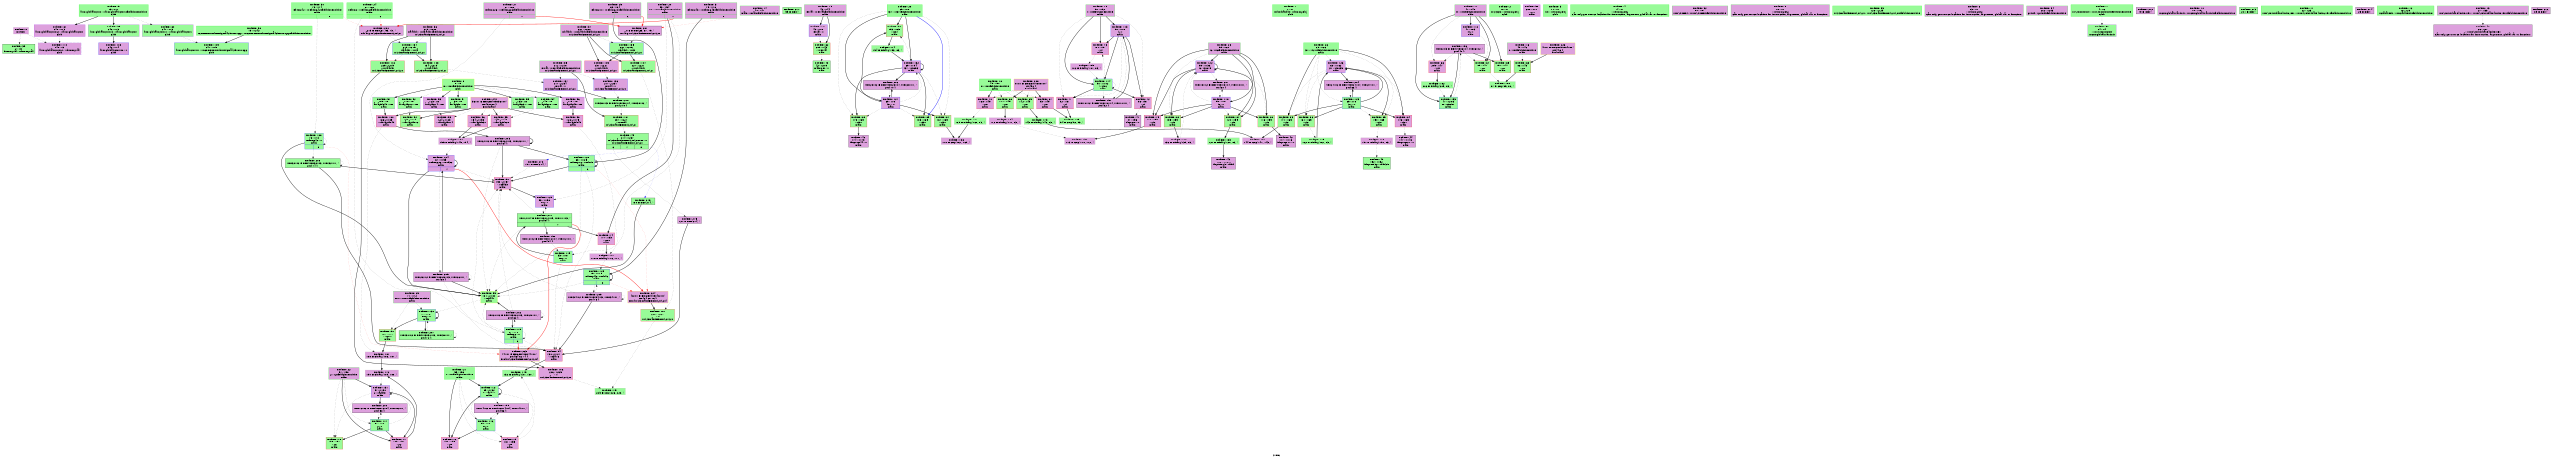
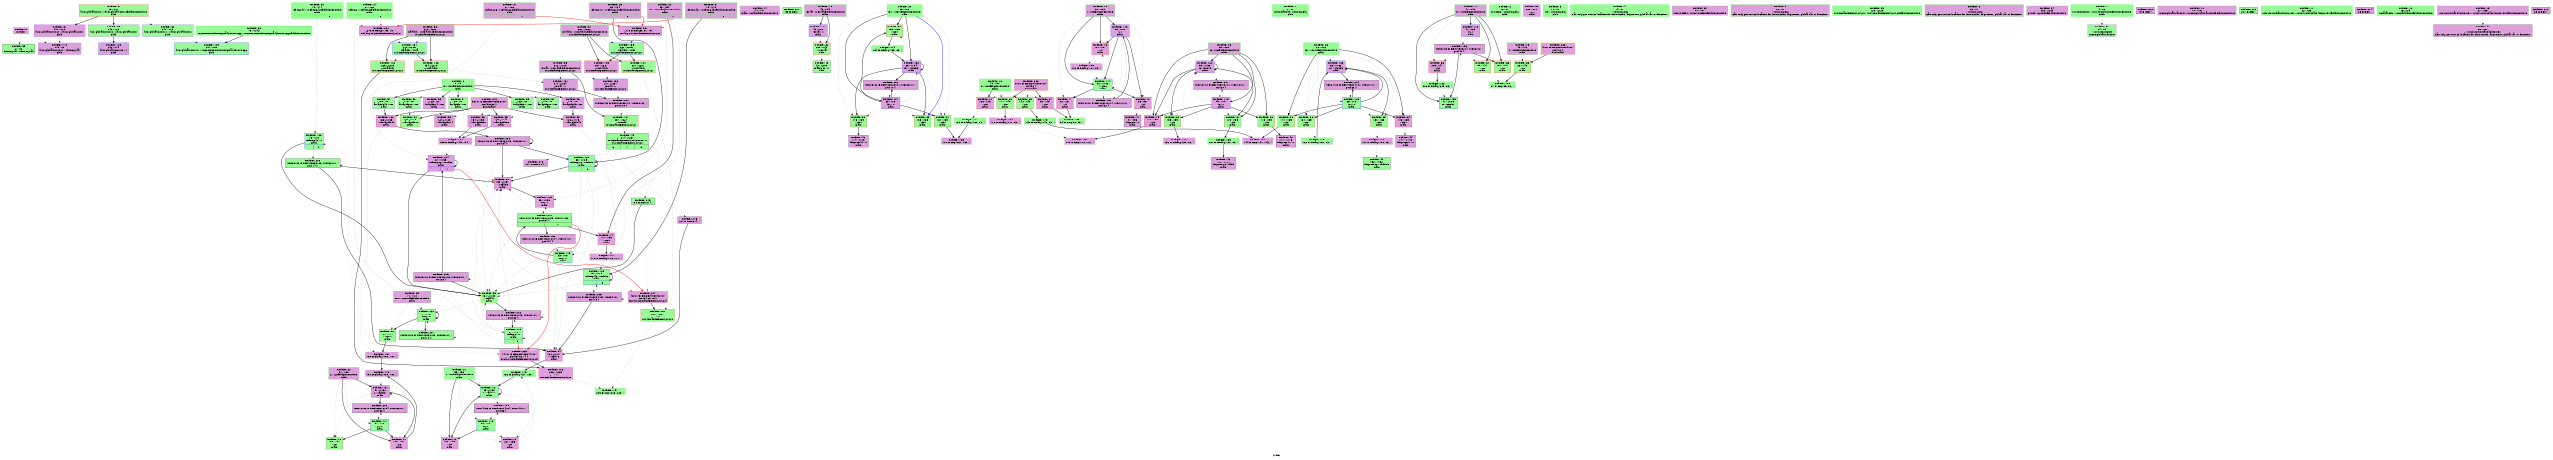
node "NodeID: 9": color green -> red
edge "NodeID: 112" -> "NodeID: 64": now "NodeID: 112" -> "NodeID: 196"
edge "NodeID: 26" -> "NodeID: 86": color black -> blue
node "NodeID: 8": color yellow -> green
edge "NodeID: 201" -> "NodeID: 118": color black -> red
node "NodeID: 210": fillcolor palegreen -> plum
edge "NodeID: 124" -> "NodeID: 205": removed
edge "NodeID: 202" -> "NodeID: 99": reversed
